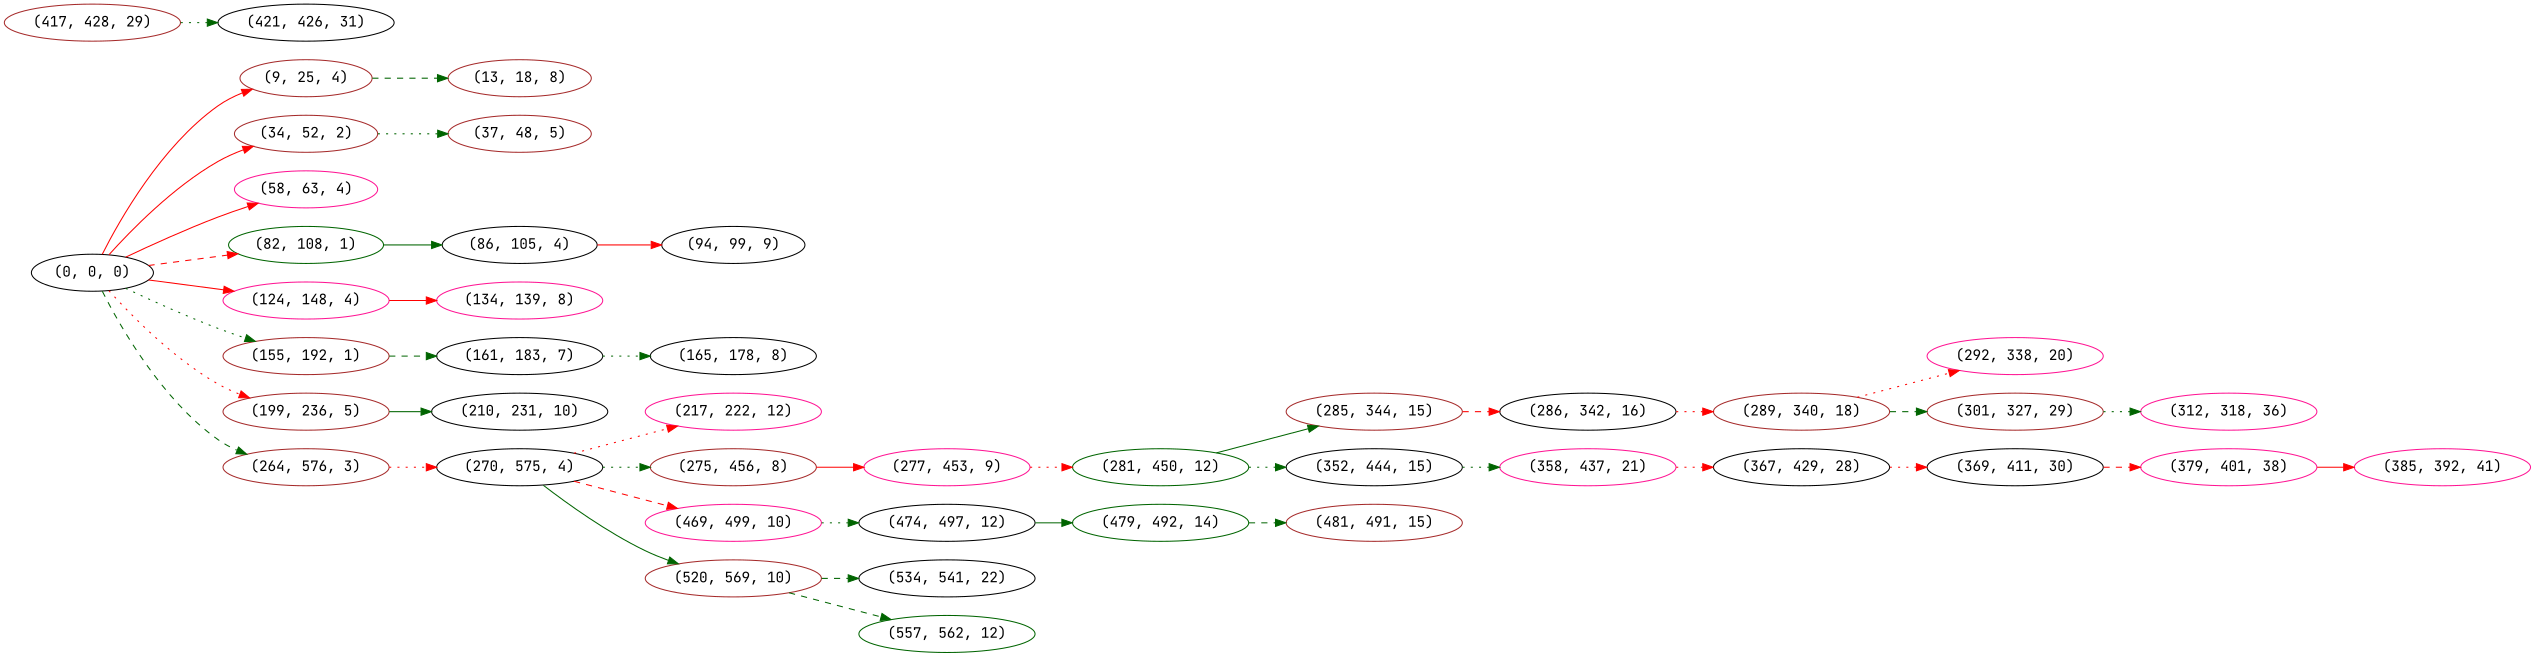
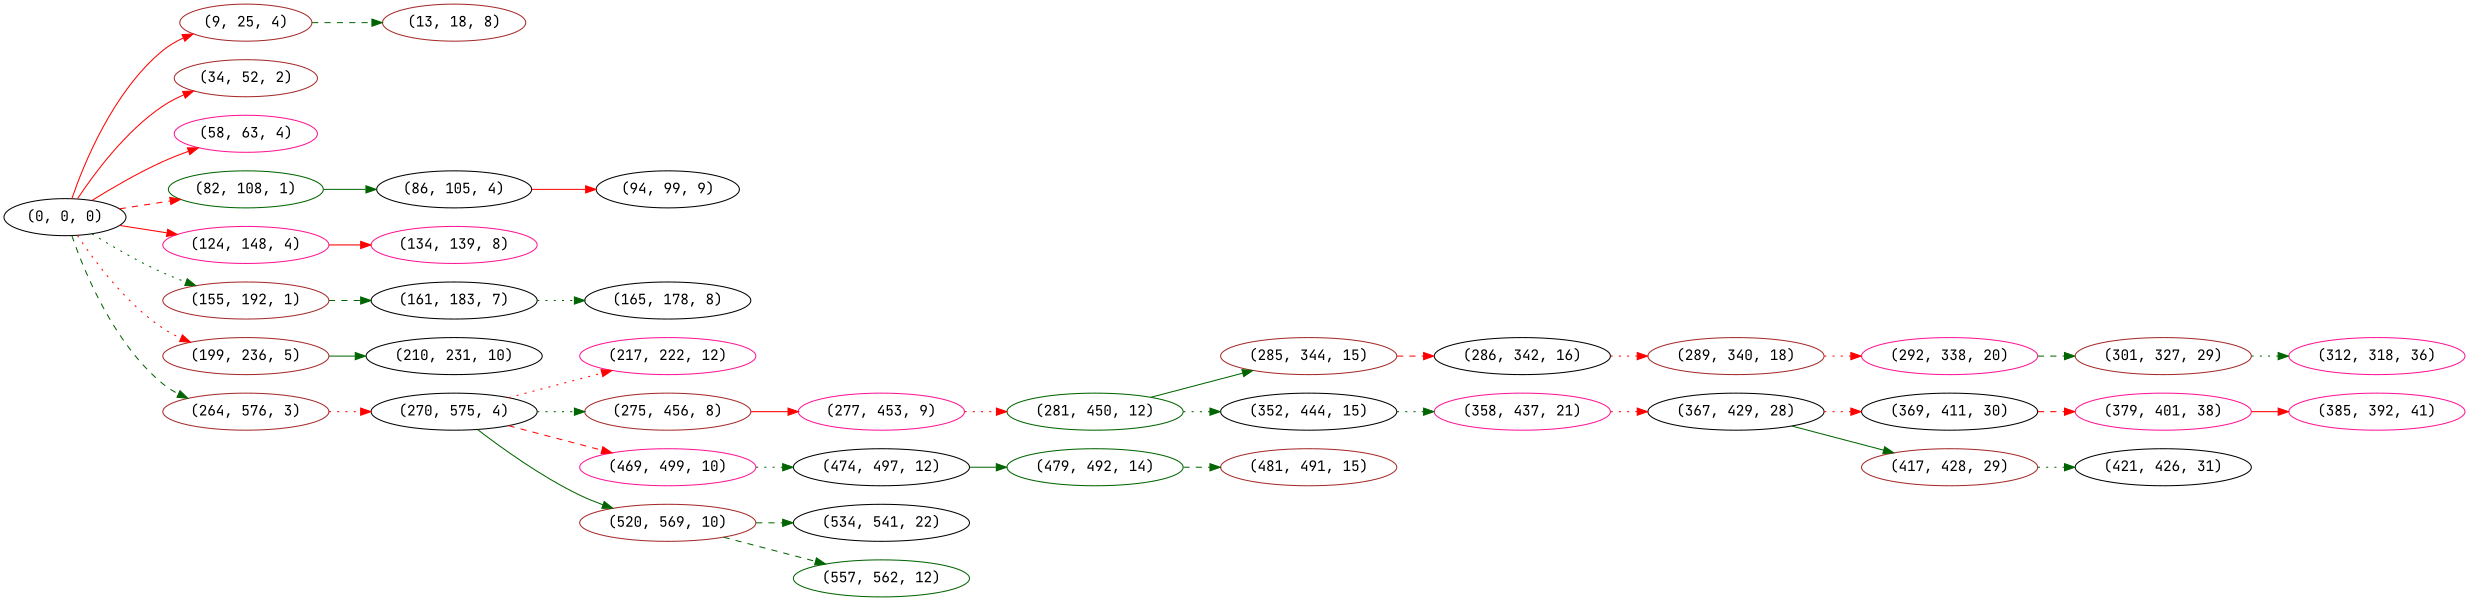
node "(37, 48, 5)": removed
edge "(289, 340, 18)" -> "(301, 327, 29)": now "(292, 338, 20)" -> "(301, 327, 29)"
edge "(367, 429, 28)" -> "(417, 428, 29)": added
